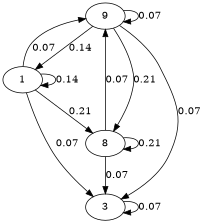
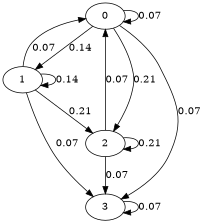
node "9": label "9" -> "0"
node "8": label "8" -> "2"
